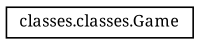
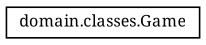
node "classes.classes.Game": label "classes.classes.Game" -> "domain.classes.Game"
